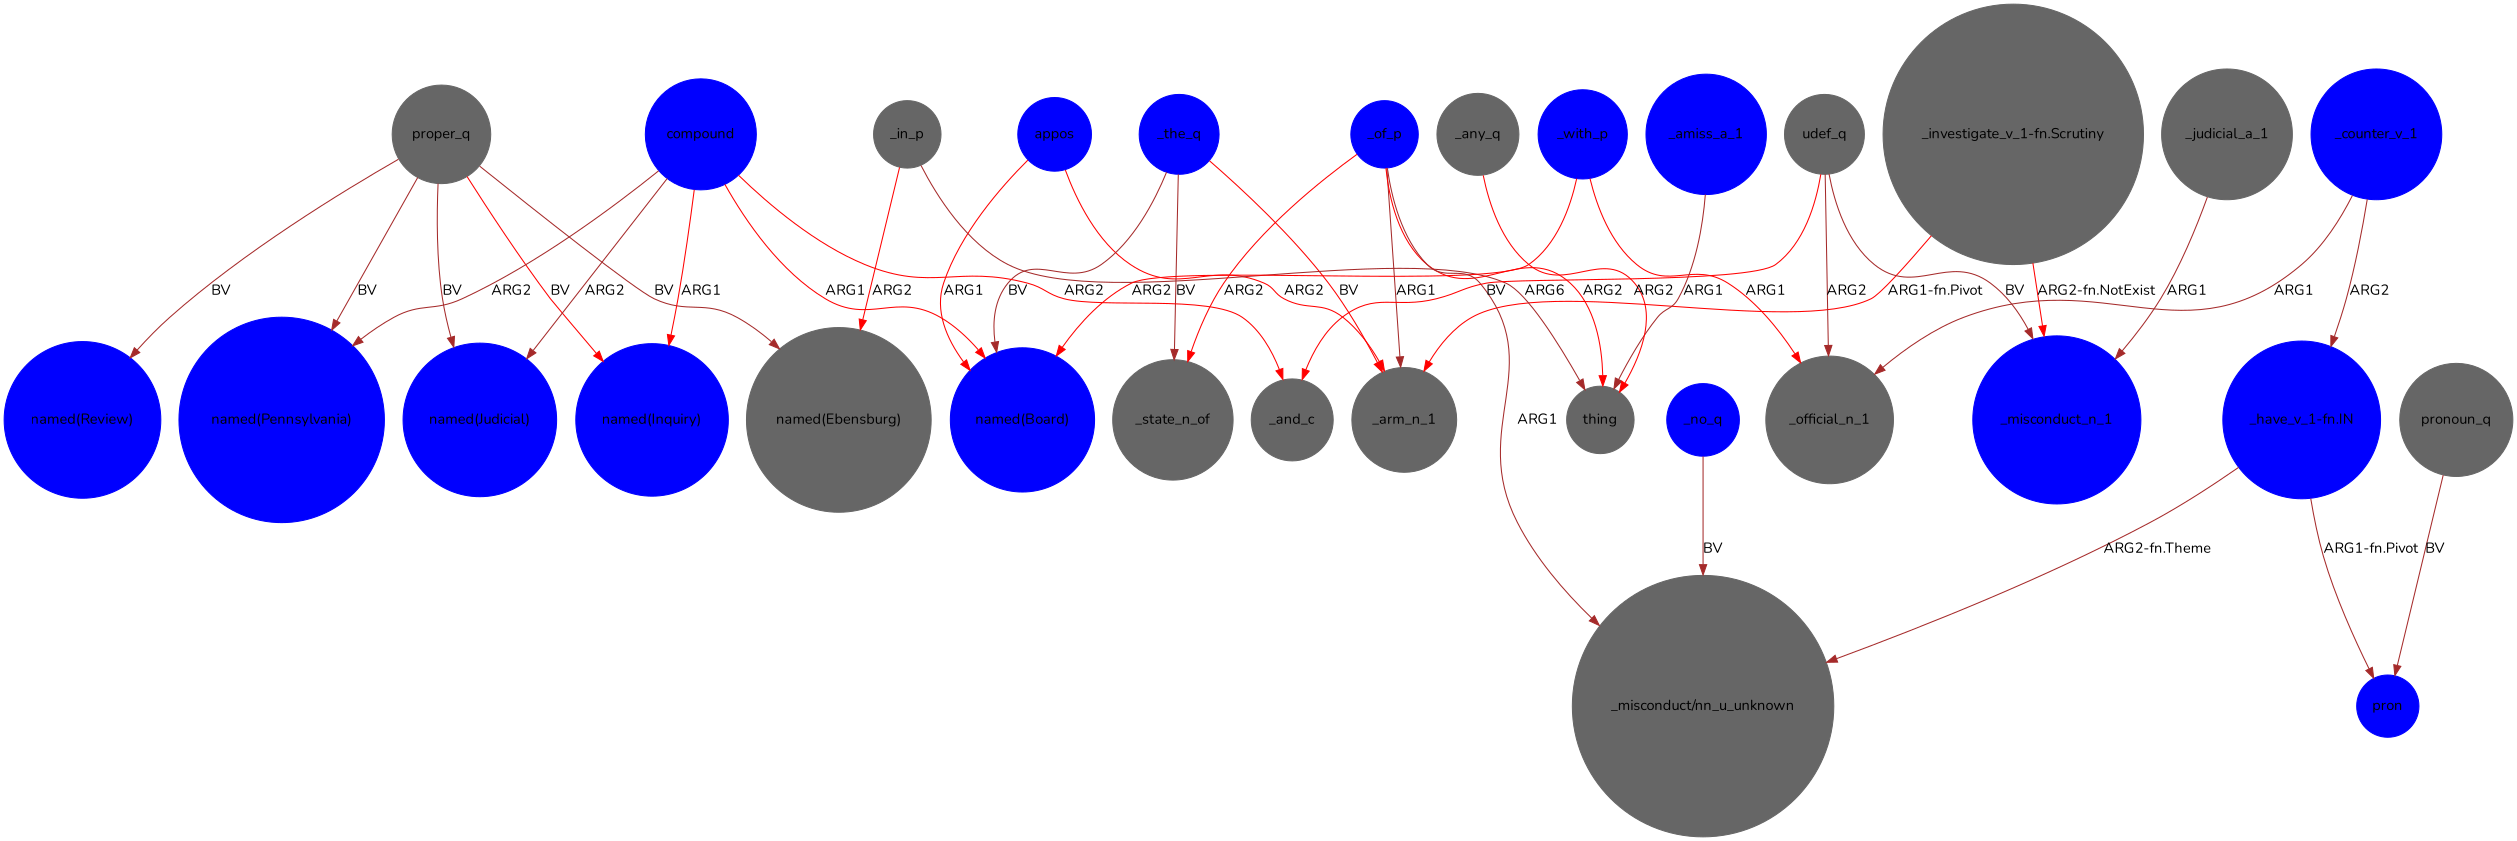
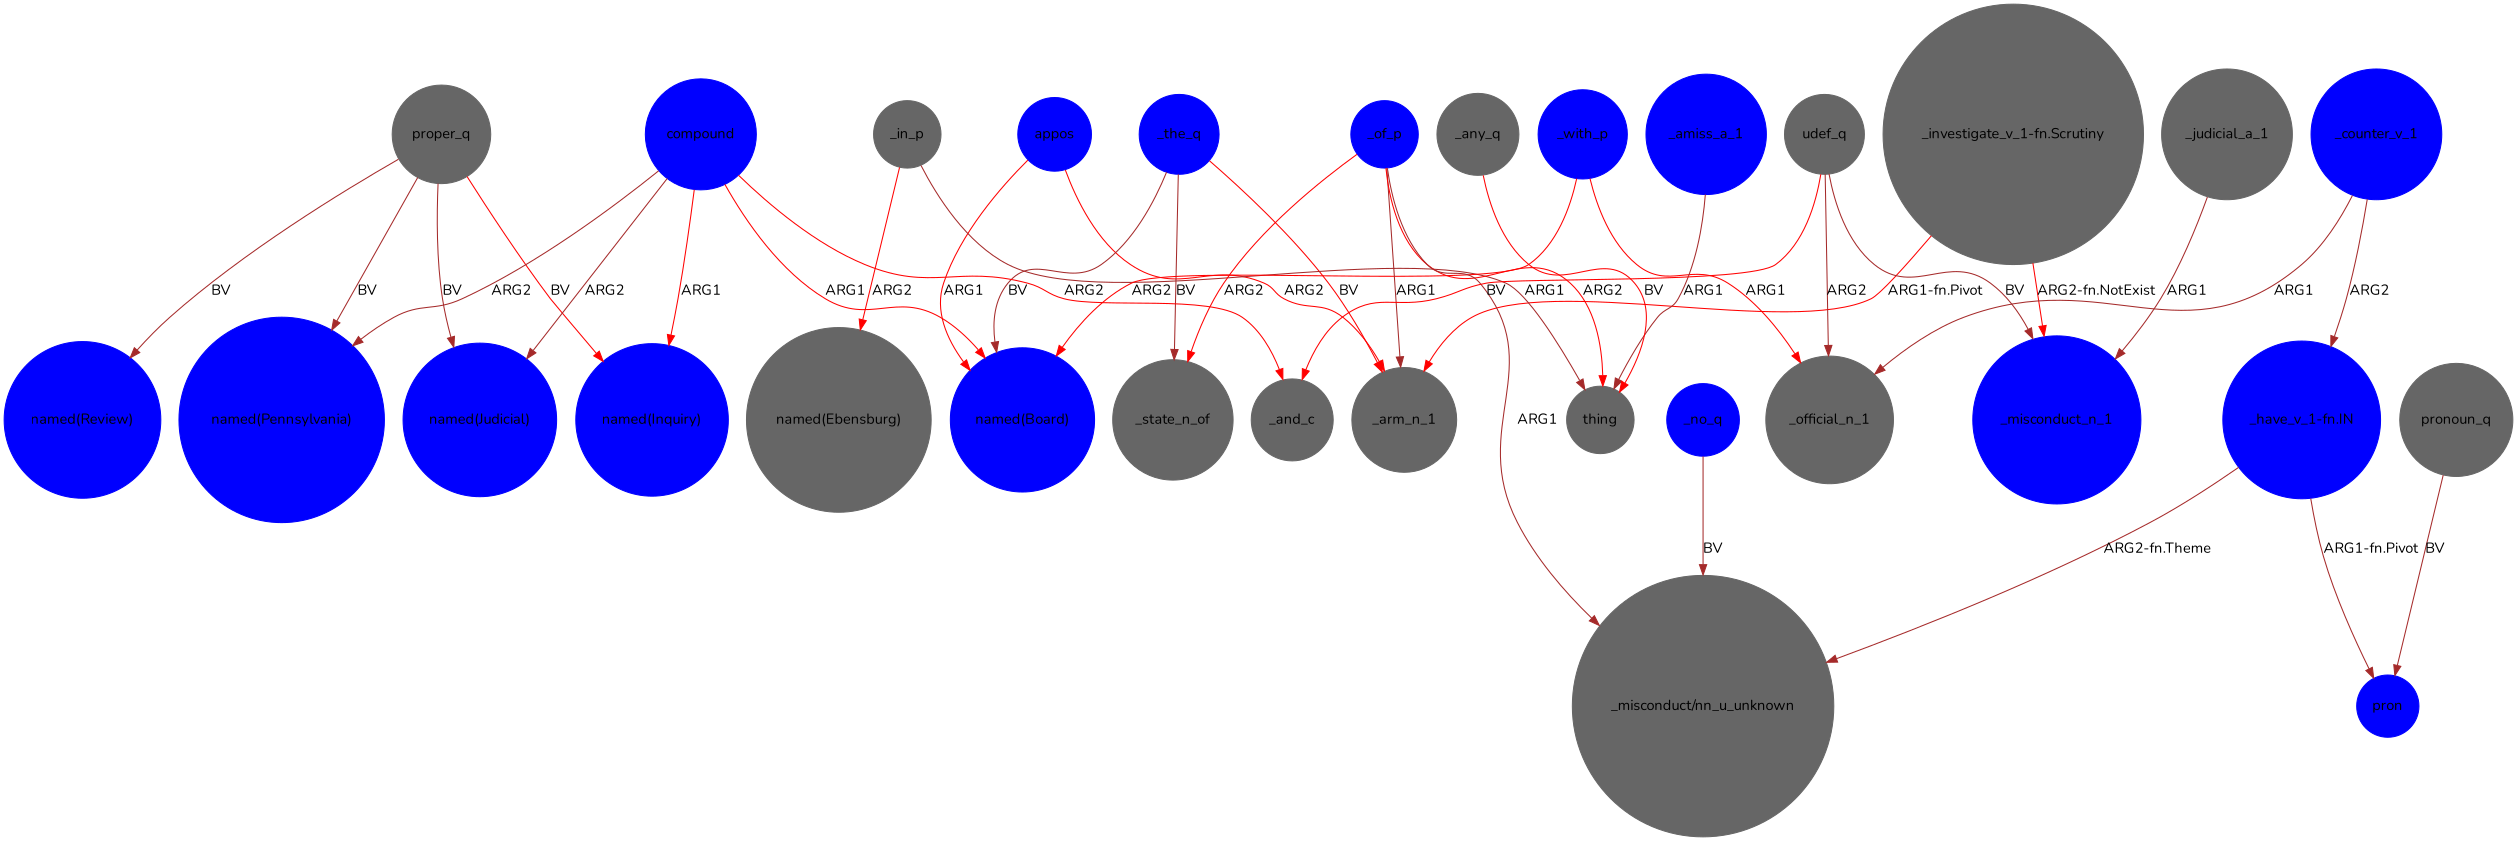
edge "proper_q" -> "named(Ebensburg)": removed, label "BV"
edge "_in_p" -> "thing": label "ARG6" -> "ARG1"
edge "_any_q" -> "thing": label "ARG2" -> "BV"
